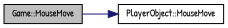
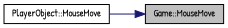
edge "Game::MouseMove" -> "PlayerObject::MouseMove": reversed
